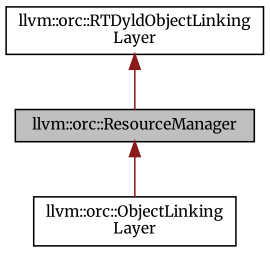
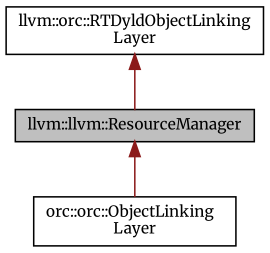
node "llvm::orc::ResourceManager": label "llvm::orc::ResourceManager" -> "llvm::llvm::ResourceManager"
node "llvm::orc::ObjectLinking Layer": label "llvm::orc::ObjectLinking Layer" -> "orc::orc::ObjectLinking Layer"
